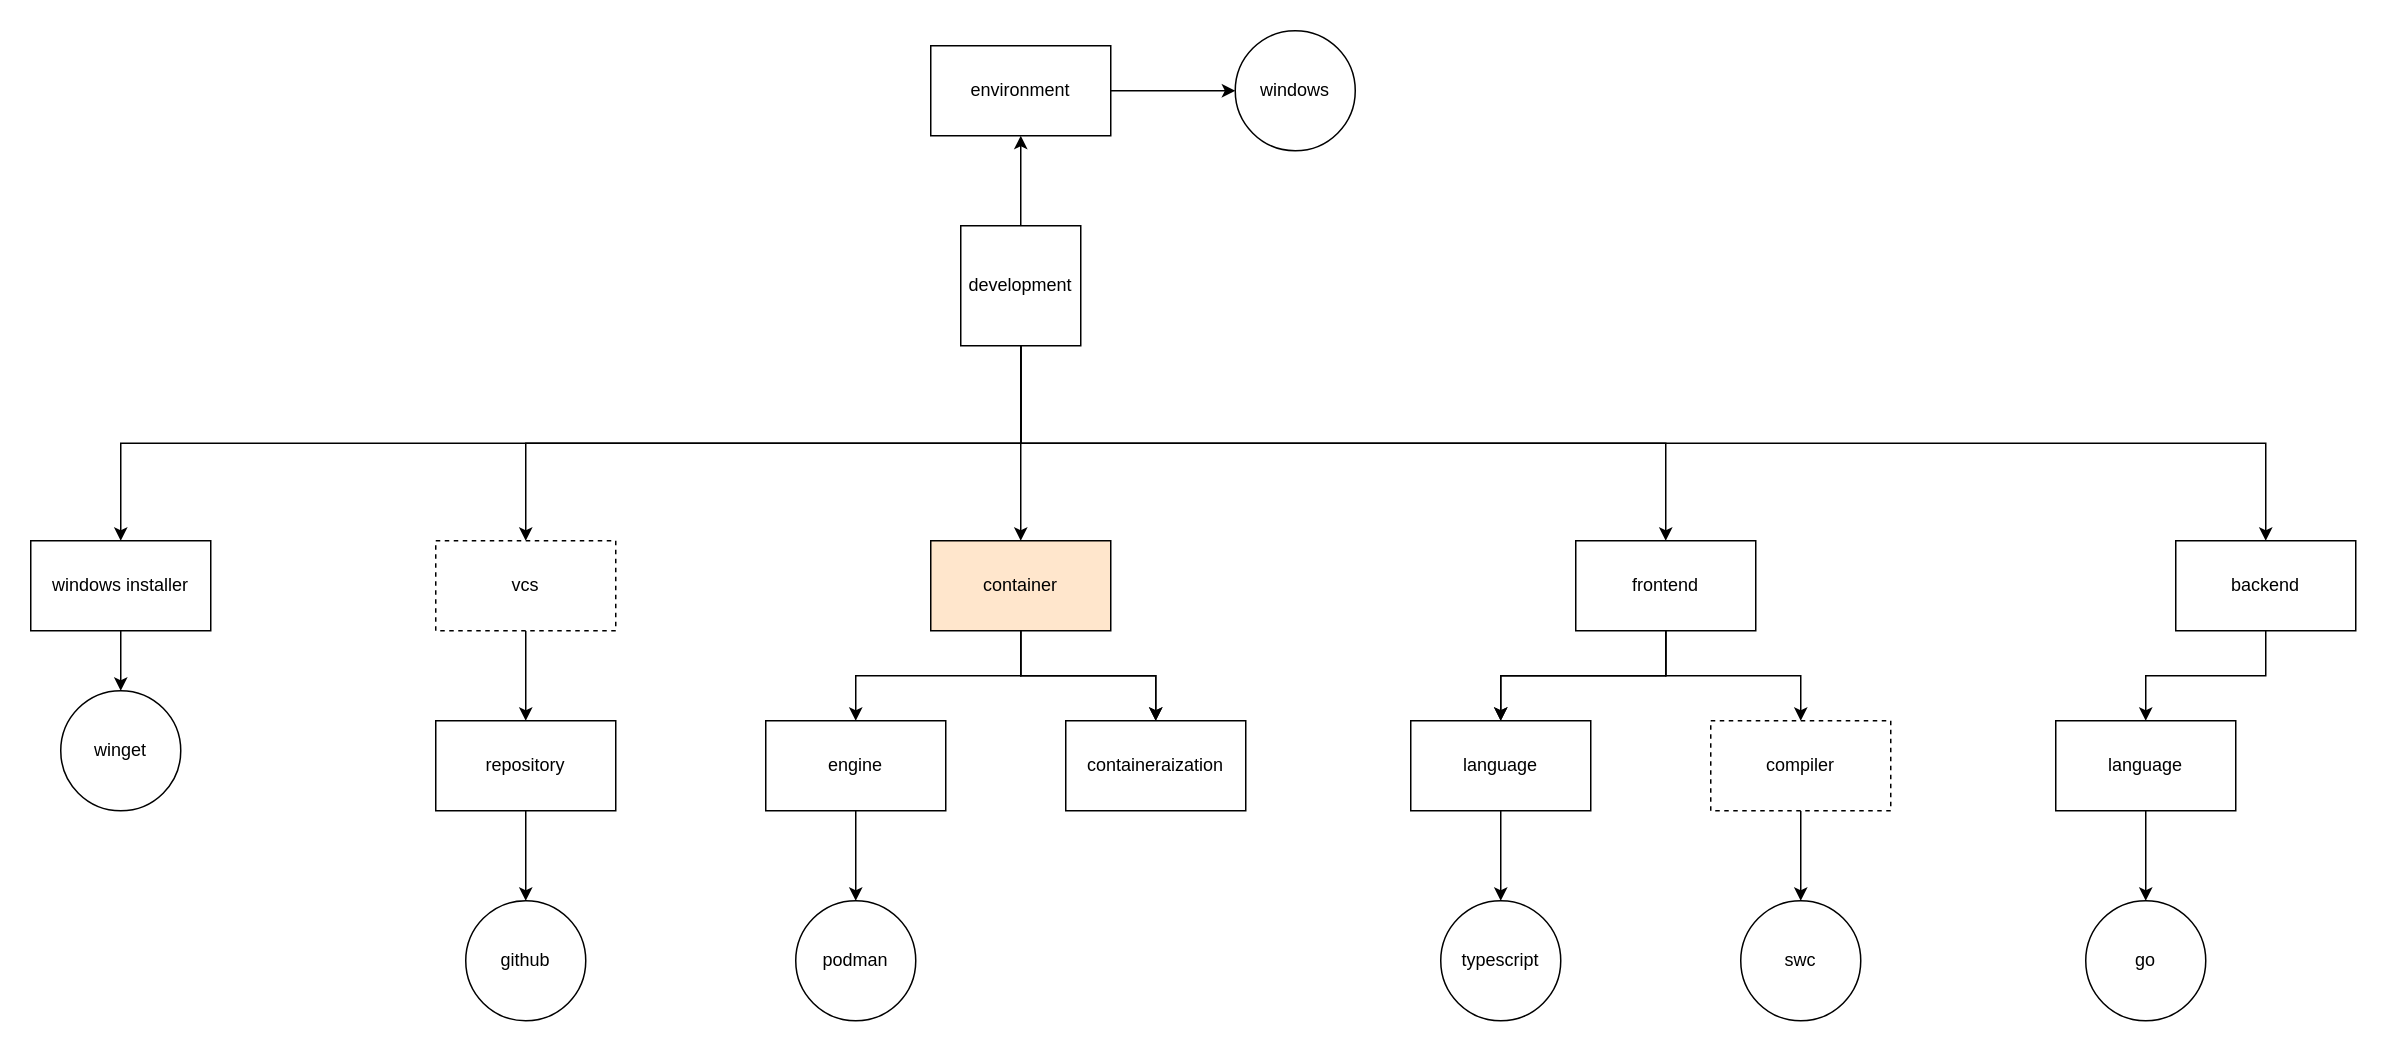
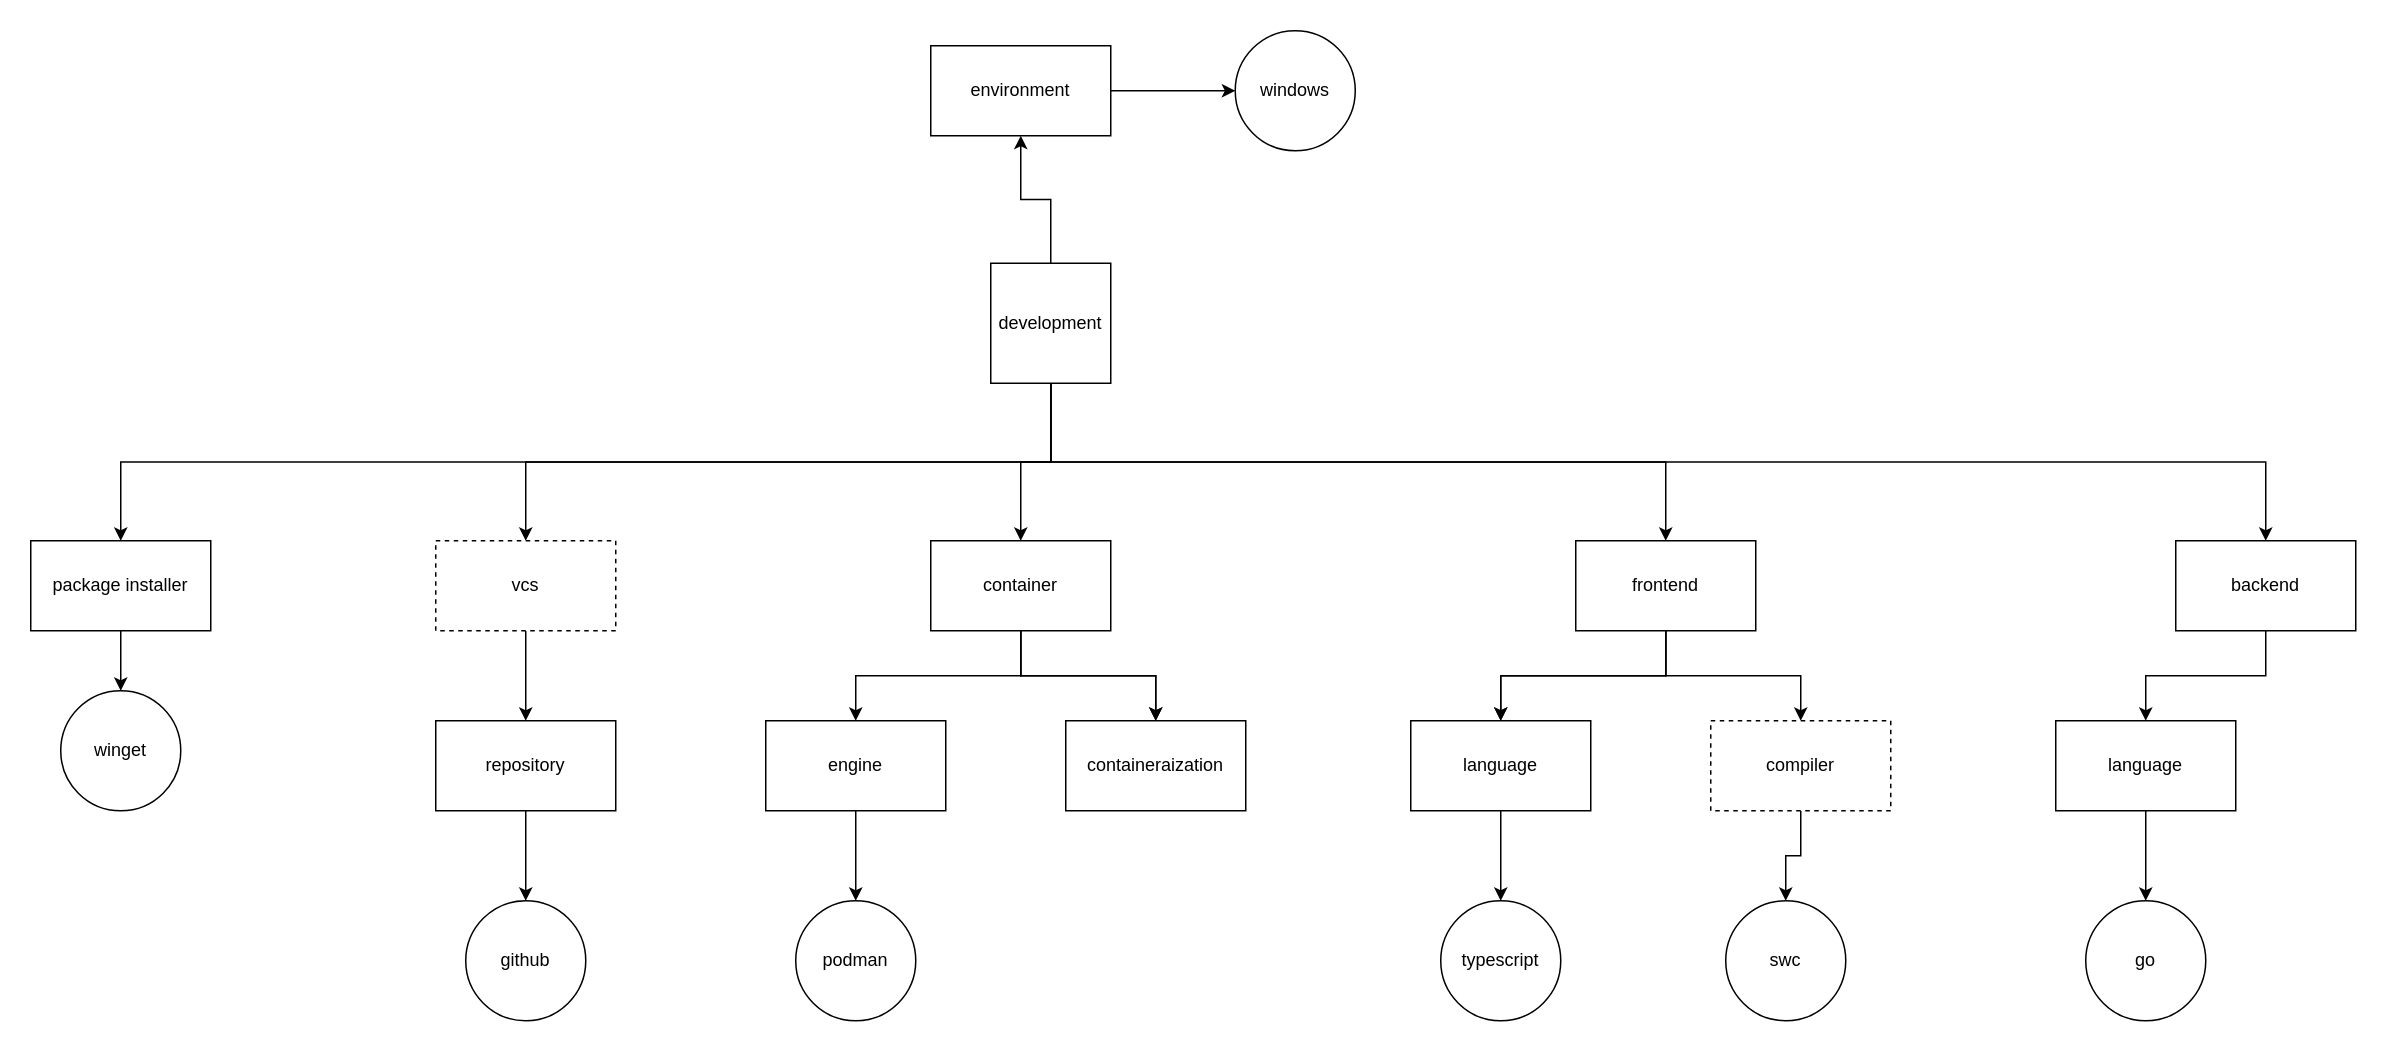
node "development": moved (1021, 286) -> (1051, 323)
node "windows installer": label "windows installer" -> "package installer"
node "container": fillcolor #ffe6cc -> #ffffff
node "swc": moved (1801, 961) -> (1786, 961)
